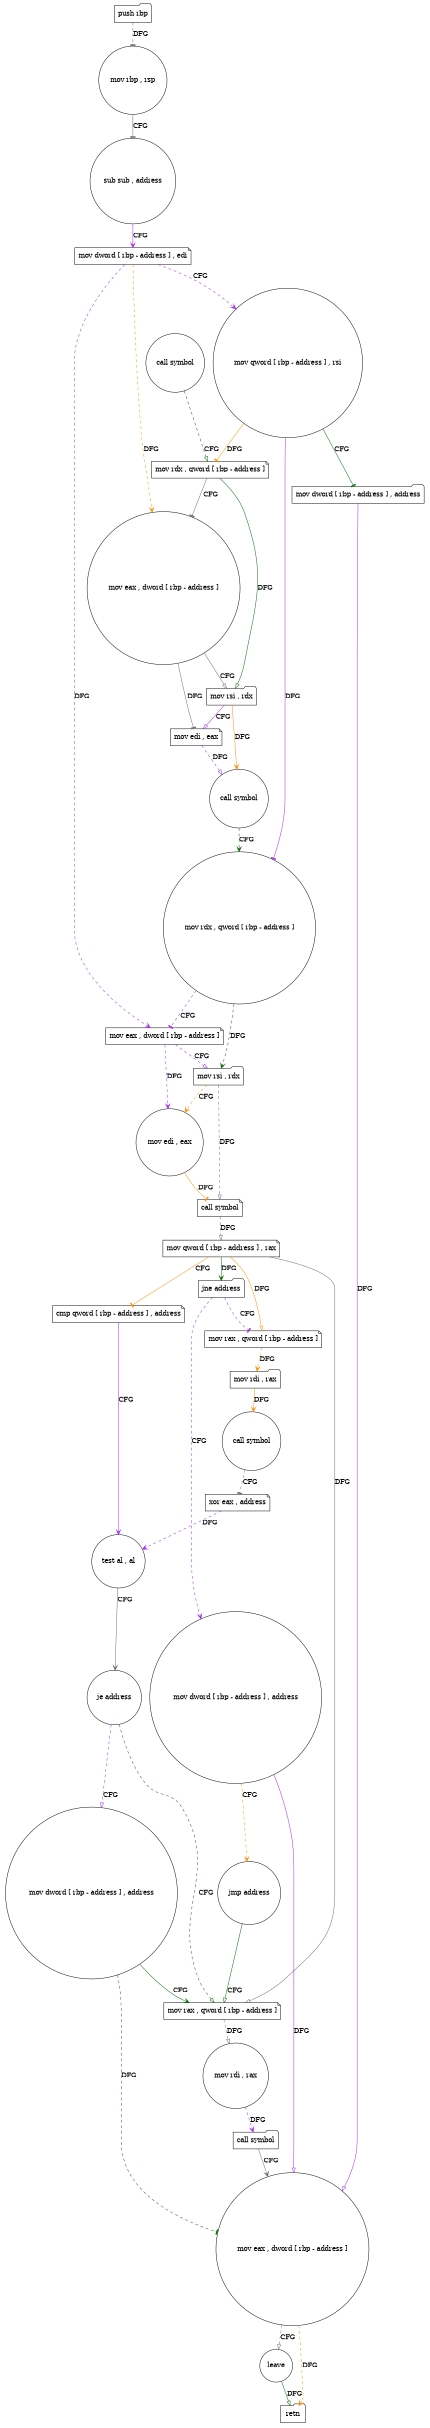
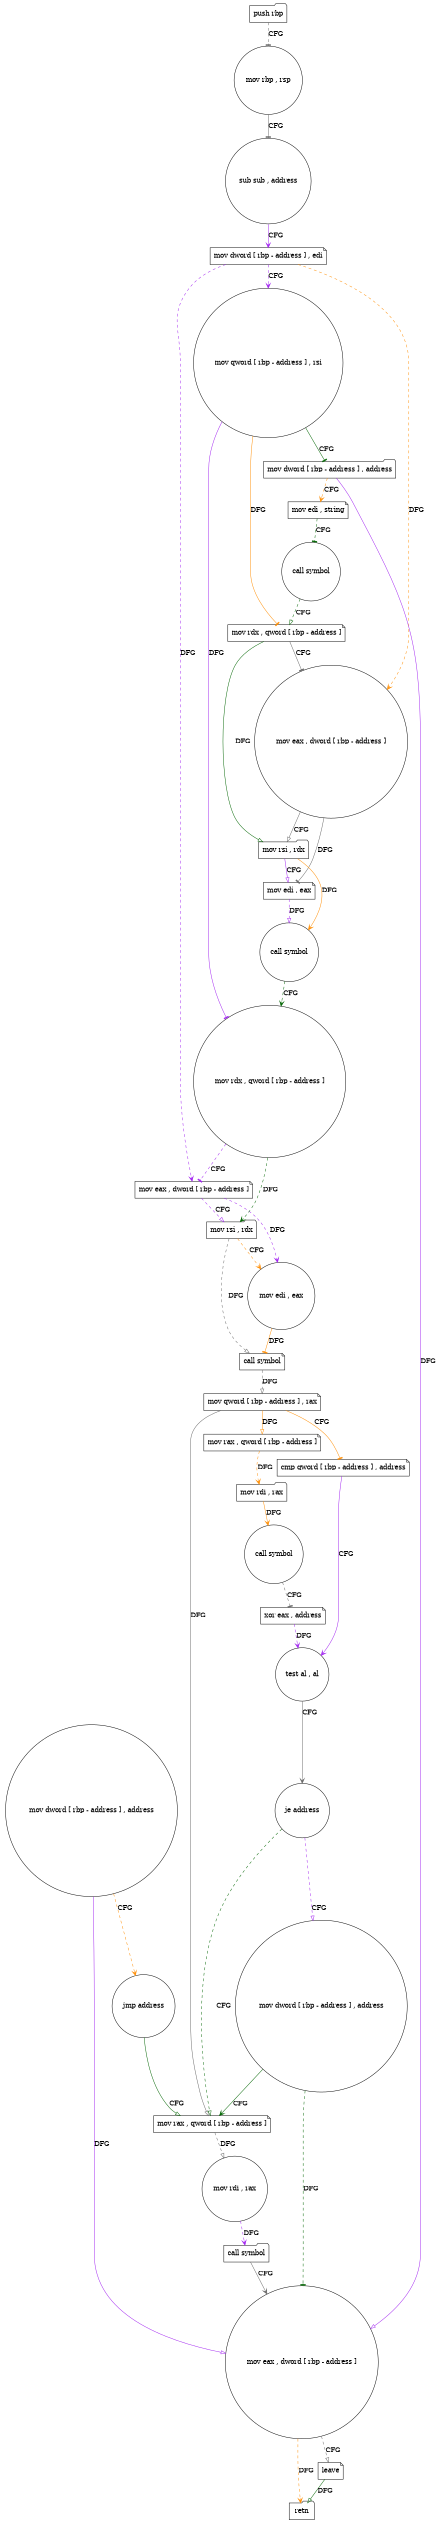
edge "push rbp" -> "mov rbp , rsp": label "DFG" -> "CFG"
node "mov edi , string": added
node "jne address": removed
node "leave": shape circle -> note
